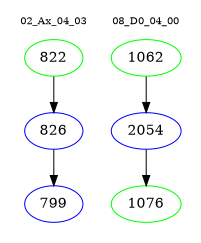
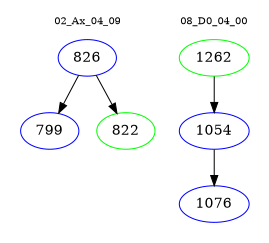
cluster "02_Ax_04_03": label "02_Ax_04_03" -> "02_Ax_04_09"
node "1062": label "1062" -> "1262"
edge "822" -> "826": reversed
node "2054": label "2054" -> "1054"
node "1076": color green -> blue
